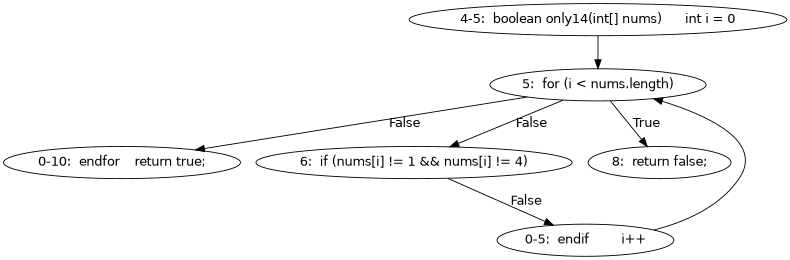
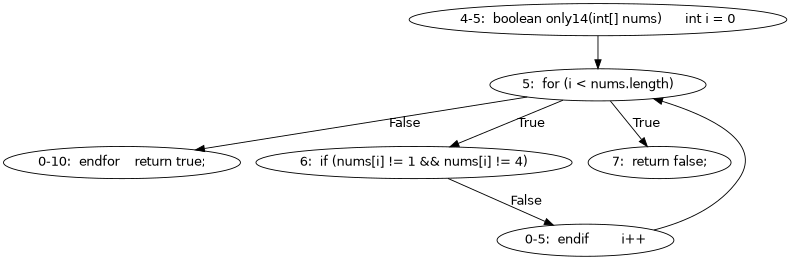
edge "5:  for (i < nums.length)" -> "6:  if (nums[i] != 1 && nums[i] != 4)": label "False" -> "True"
node "8:  return false;": label "8:  return false;" -> "7:  return false;"
